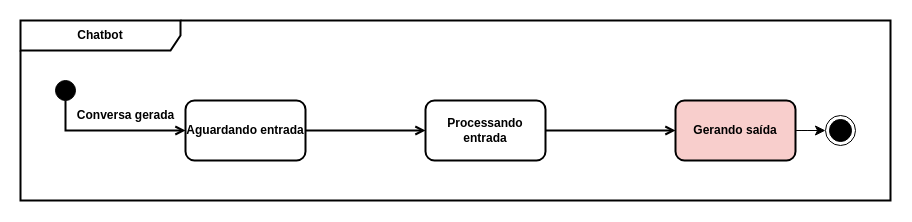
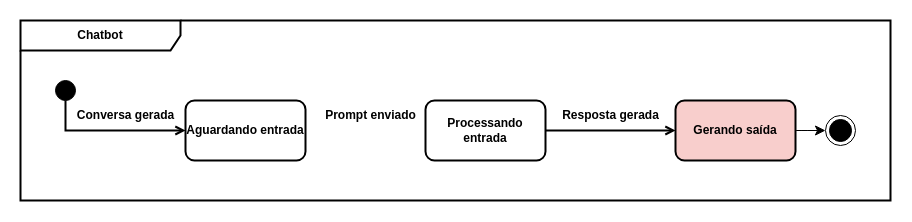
node "Prompt enviado": added
node "Resposta gerada": added
edge "Aguardando entrada" -> "Processando entrada": removed
